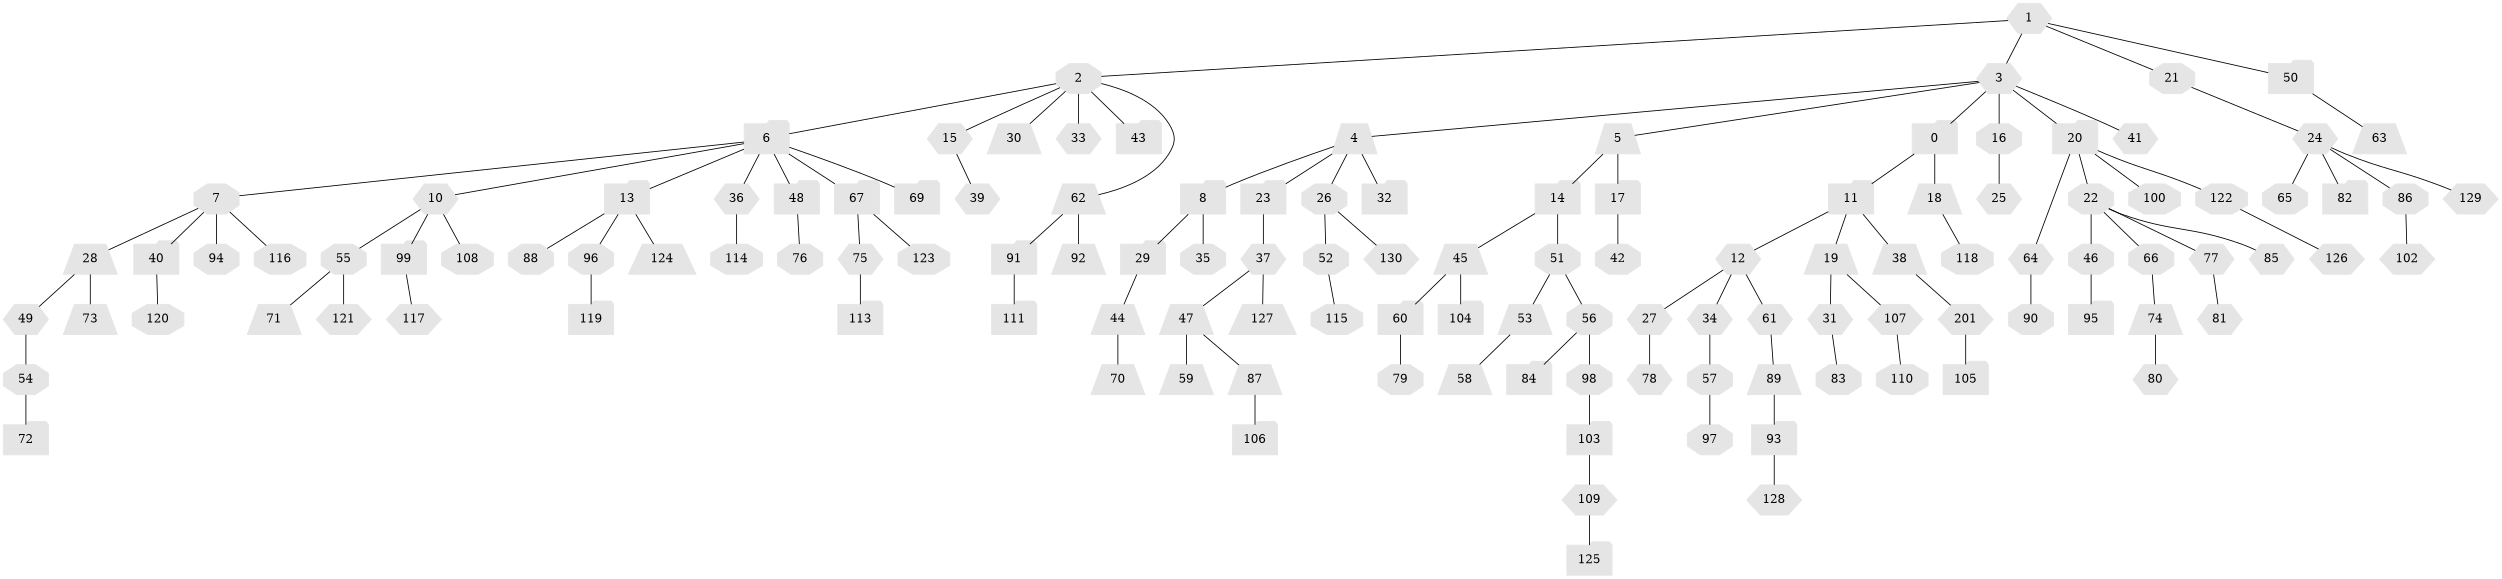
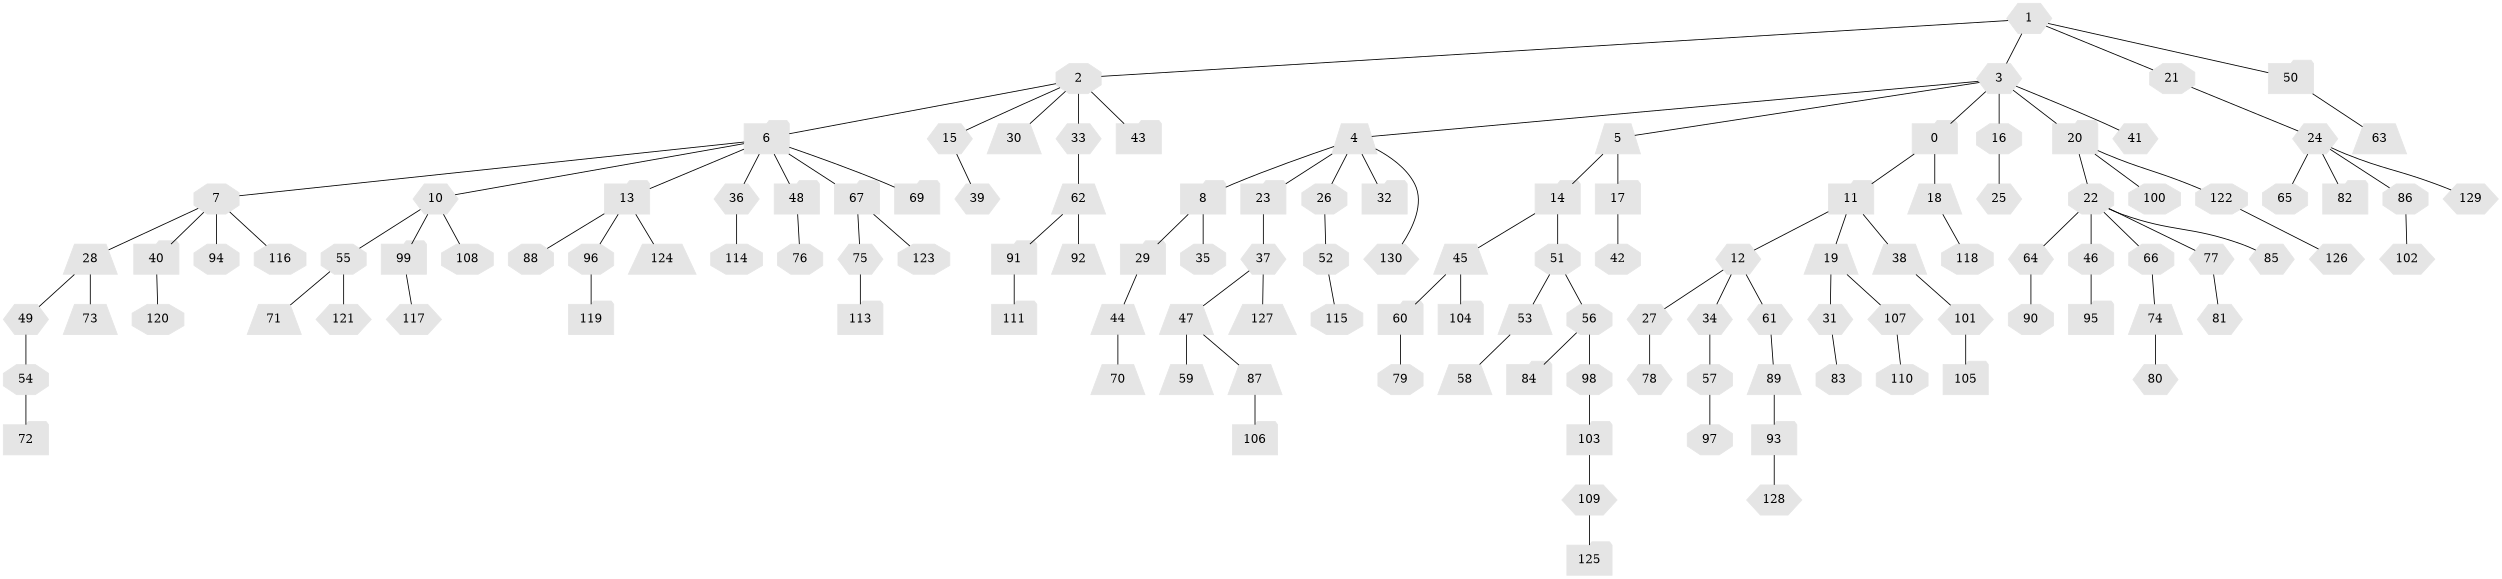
edge "2" -- "62": now "33" -- "62"
edge "20" -- "64": now "22" -- "64"
edge "26" -- "130": now "4" -- "130"
node "201": label "201" -> "101"
